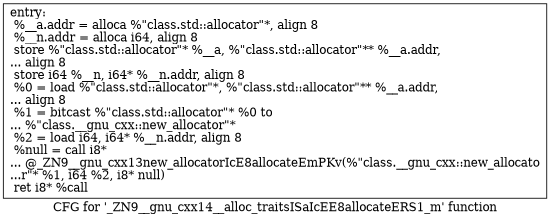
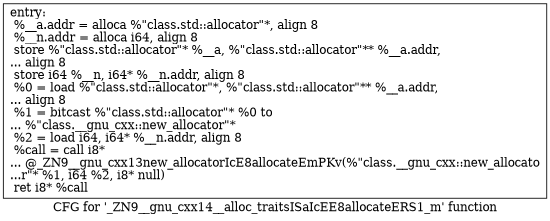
node "entry:": text "%null = call i8*" -> "%call = call i8*"
